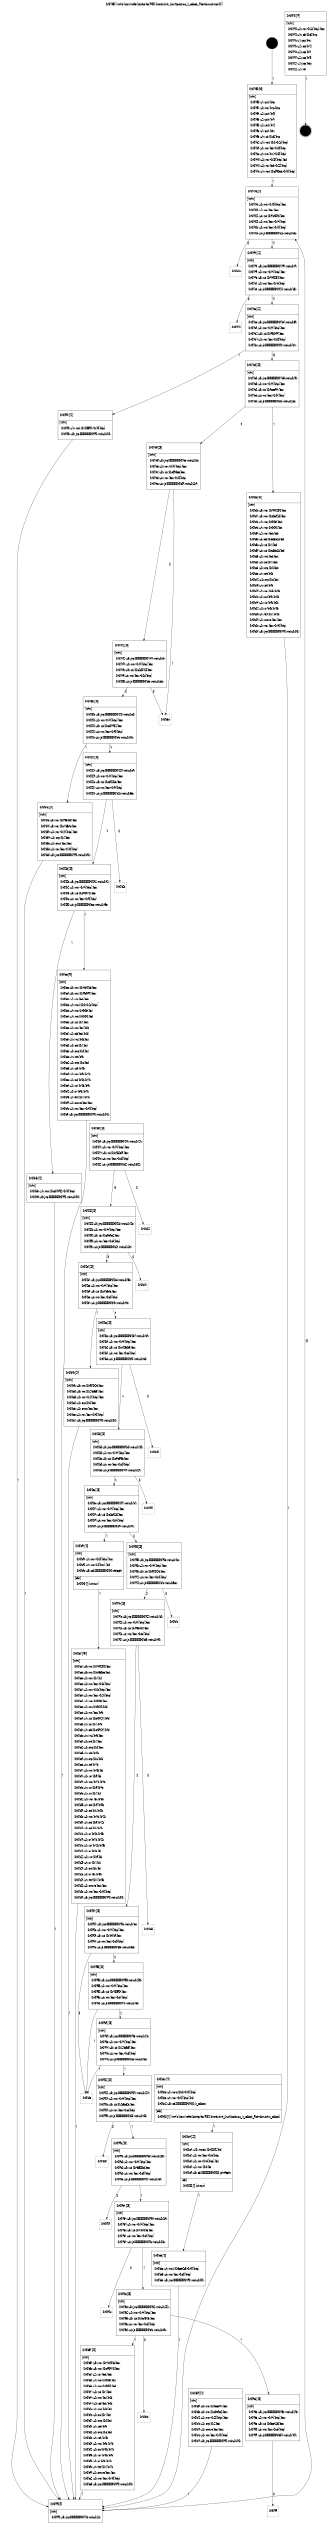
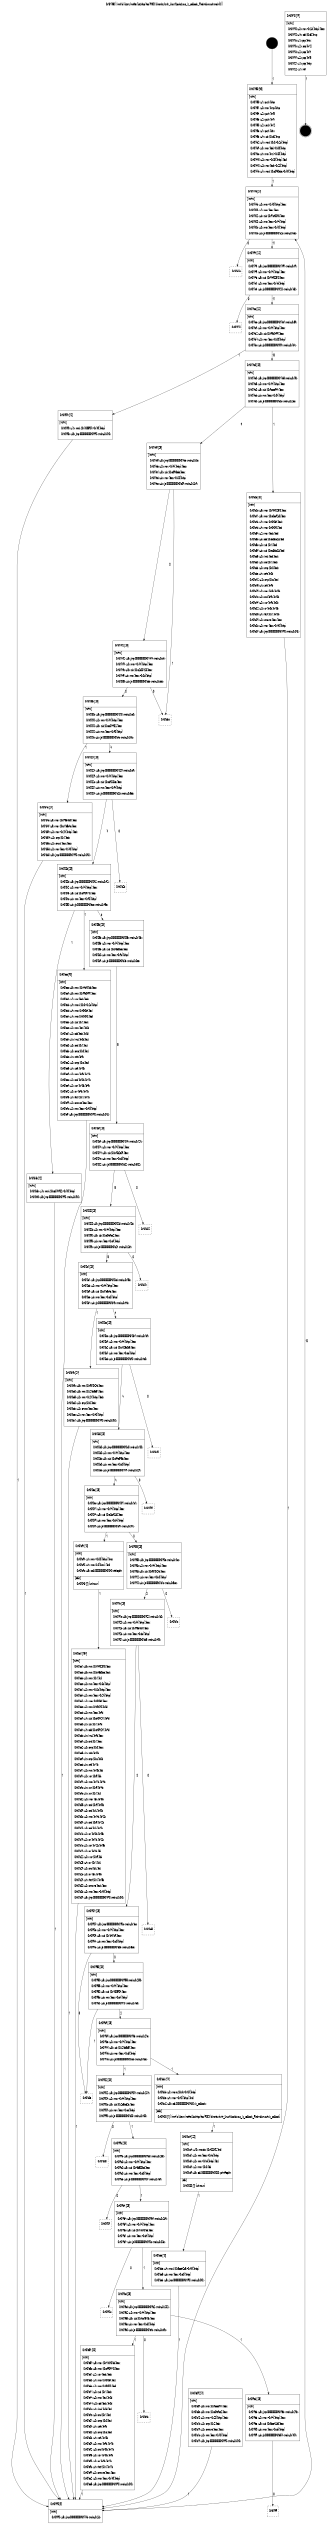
node "0x401856 [25]": added
edge "0x401969 [25]" -> "0x401d0e": now "0x401969 [25]" -> "0x401bb6 [17]"
